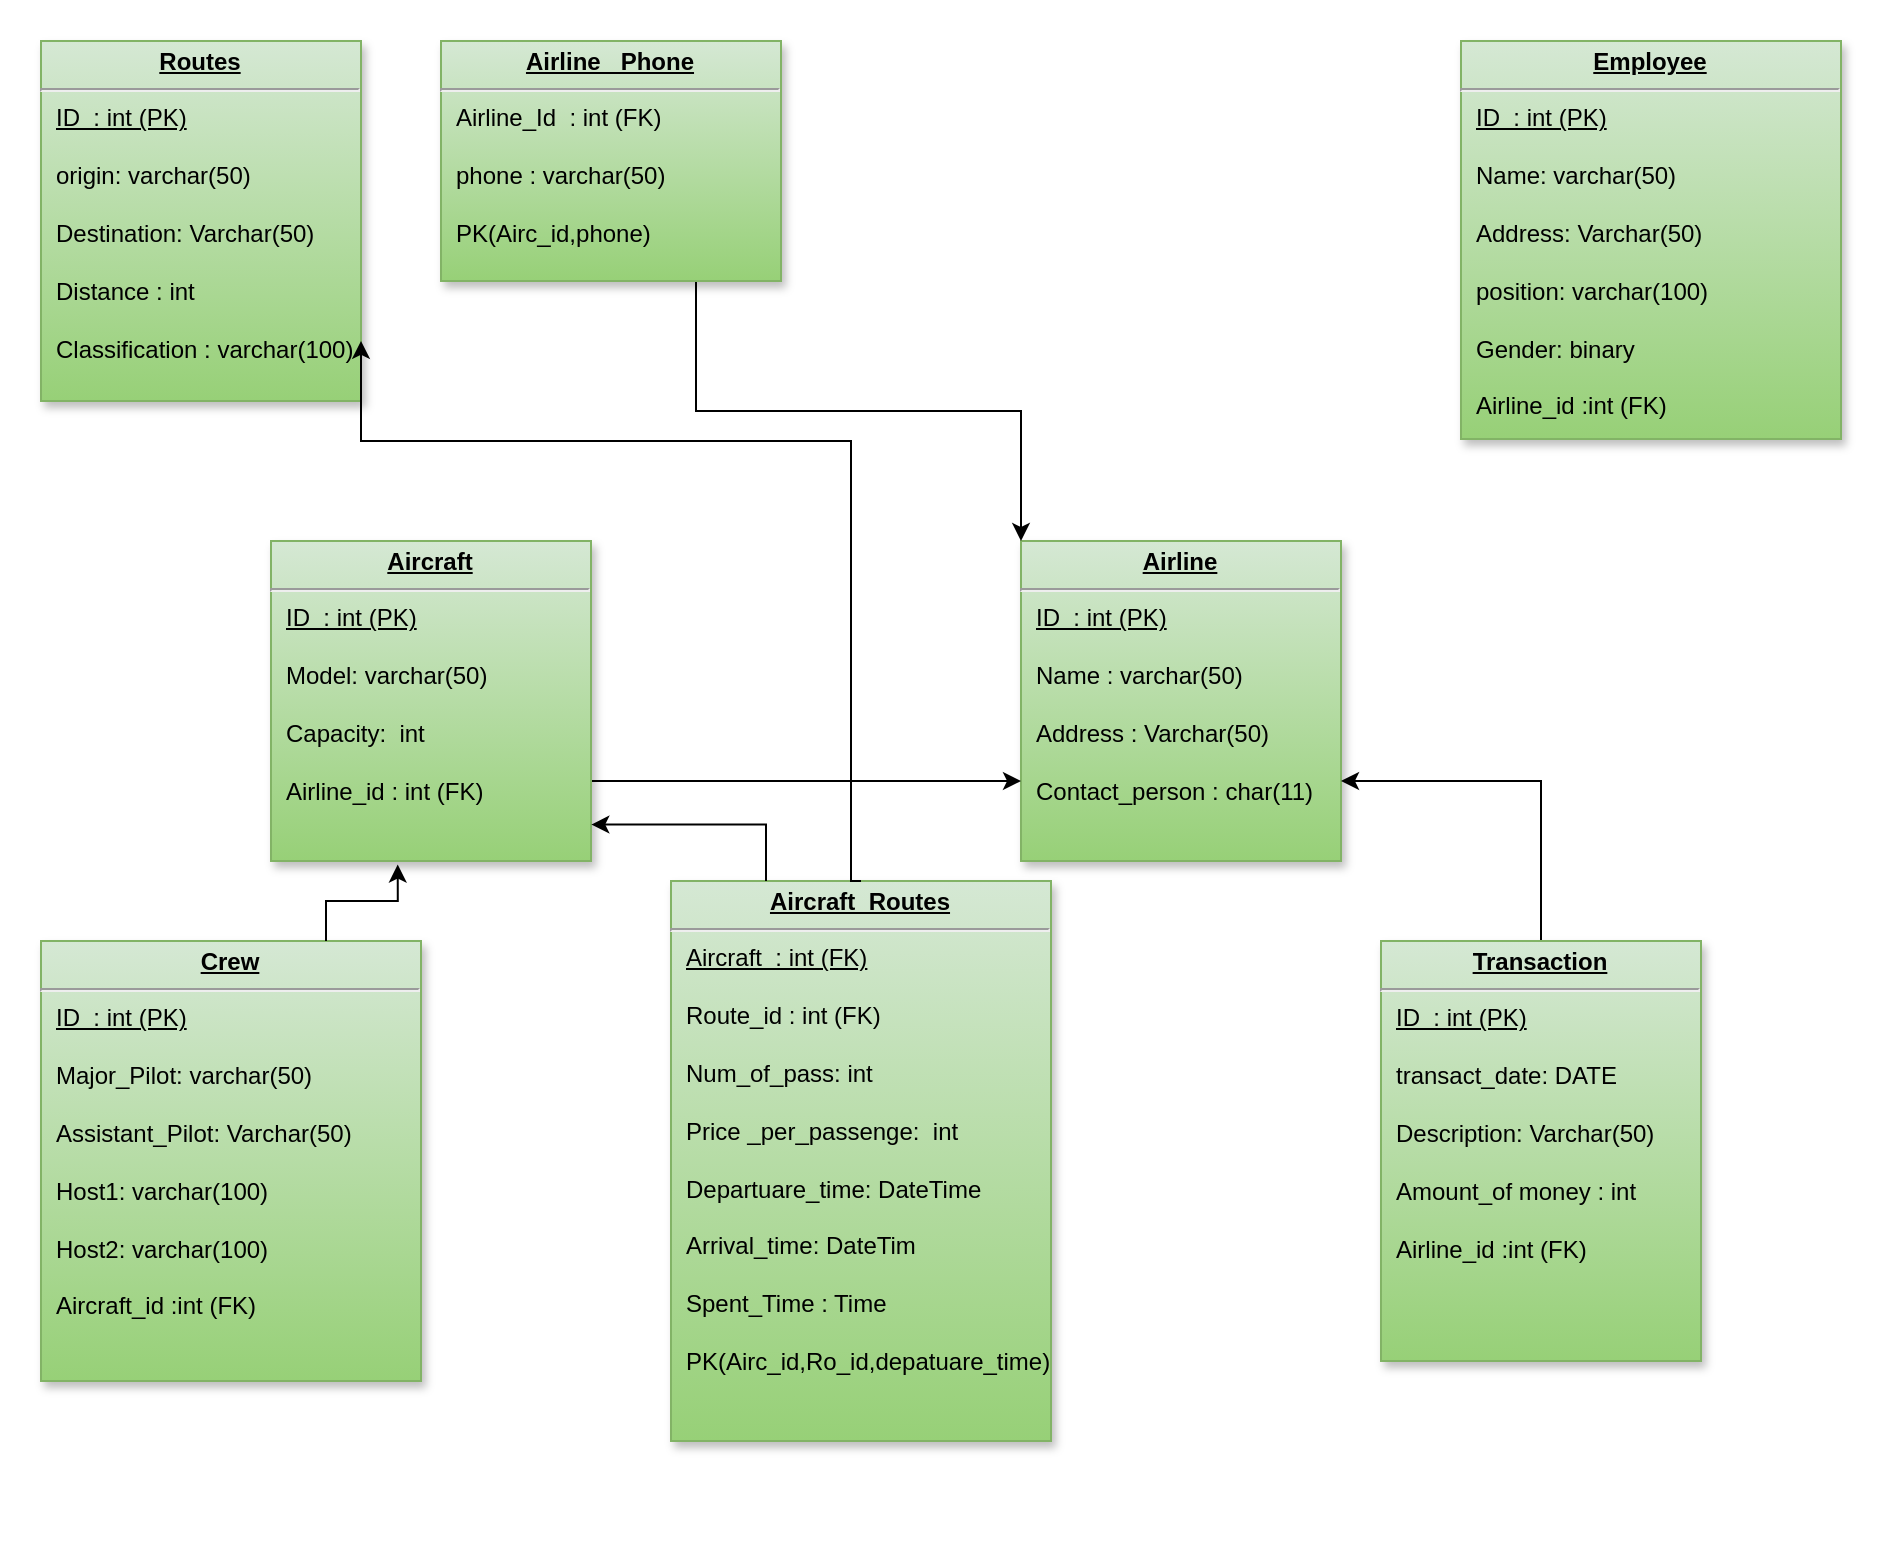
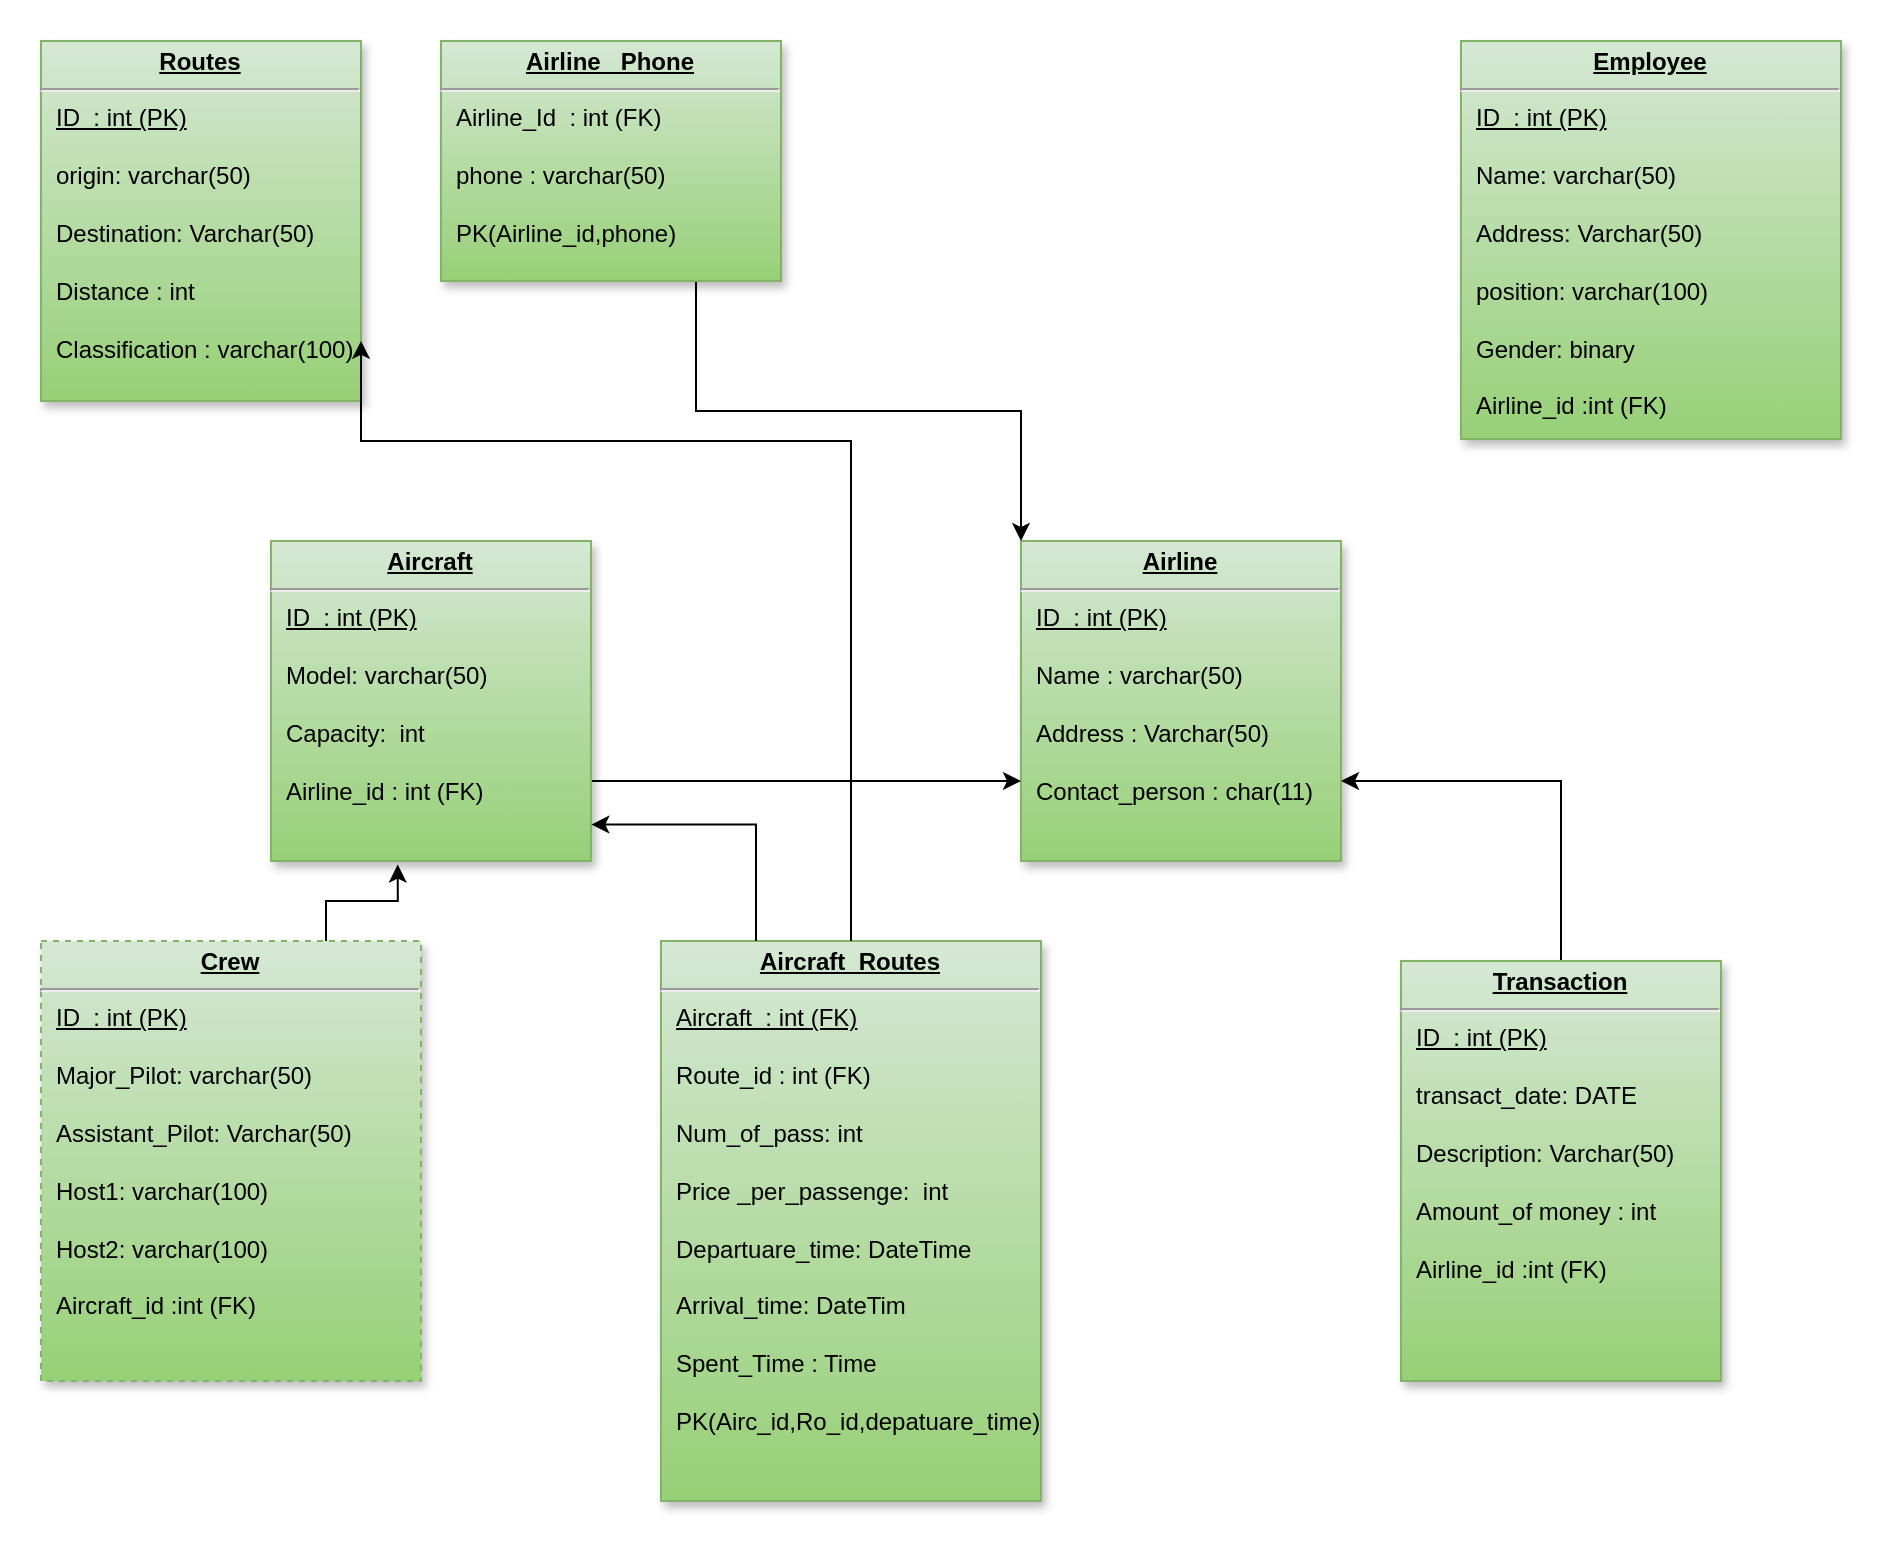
node "Airline _Phone Airline_Id : int (FK) phone : varchar(50) PK(Airc_id,phone)": label "Airline _Phone Airline_Id : int (FK) phone : varchar(50) PK(Airc_id,phone)" -> "Airline _Phone Airline_Id : int (FK) phone : varchar(50) PK(Airline_id,phone)"
node "Transaction ID : int (PK) transact_date: DATE Description: Varchar(50) Amount_of money : int Airline_id :int (FK)": moved (1541, 1151) -> (1561, 1171)
node "Crew ID : int (PK) Major_Pilot: varchar(50) Assistant_Pilot: Varchar(50) Host1: varchar(100) Host2: varchar(100) Aircraft_id :int (FK)": style solid -> dashed
node "Aircraft_Routes Aircraft : int (FK) Route_id : int (FK) Num_of_pass: int Price _per_passenge: int Departuare_time: DateTime Arrival_time: DateTim Spent_Time : Time PK(Airc_id,Ro_id,depatuare_time)": moved (861, 1161) -> (851, 1221)
